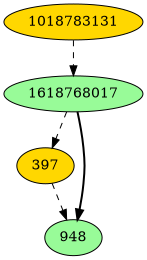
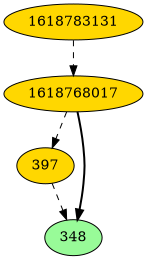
node "1018783131": label "1018783131" -> "1618783131"
node "1618768017": fillcolor palegreen -> gold
node "948": label "948" -> "348"
